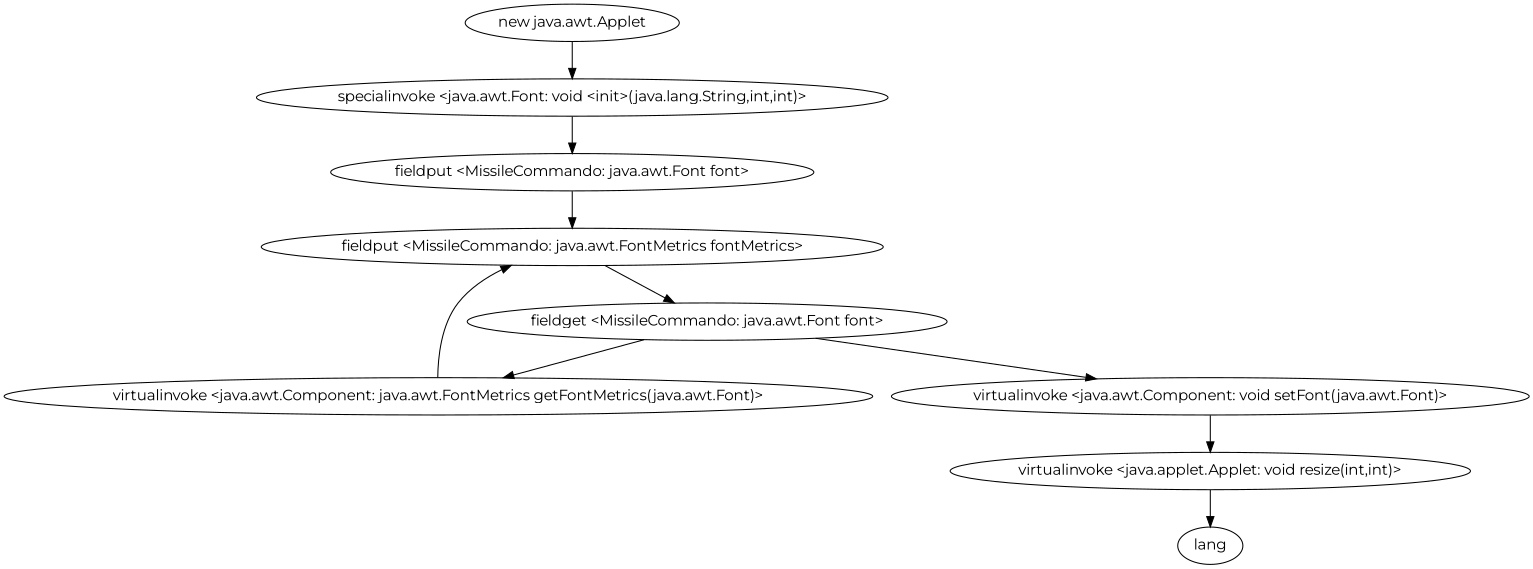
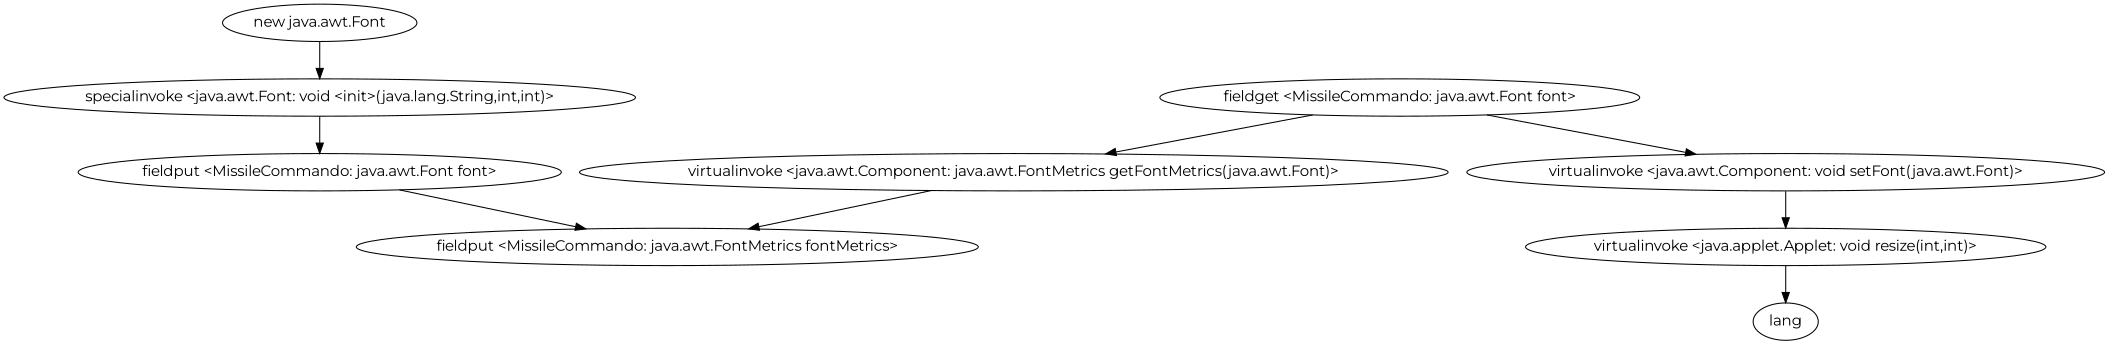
node "new java.awt.Applet": label "new java.awt.Applet" -> "new java.awt.Font"
edge "fieldput <MissileCommando: java.awt.FontMetrics fontMetrics>" -> "fieldget <MissileCommando: java.awt.Font font>": removed
